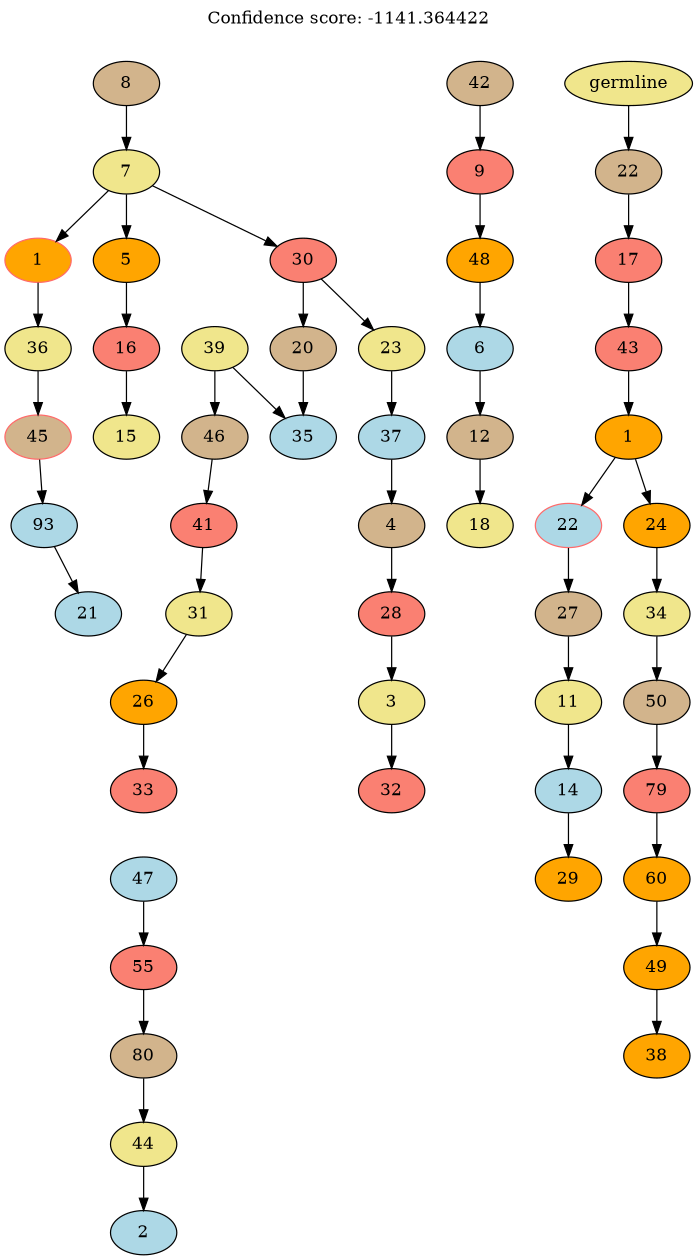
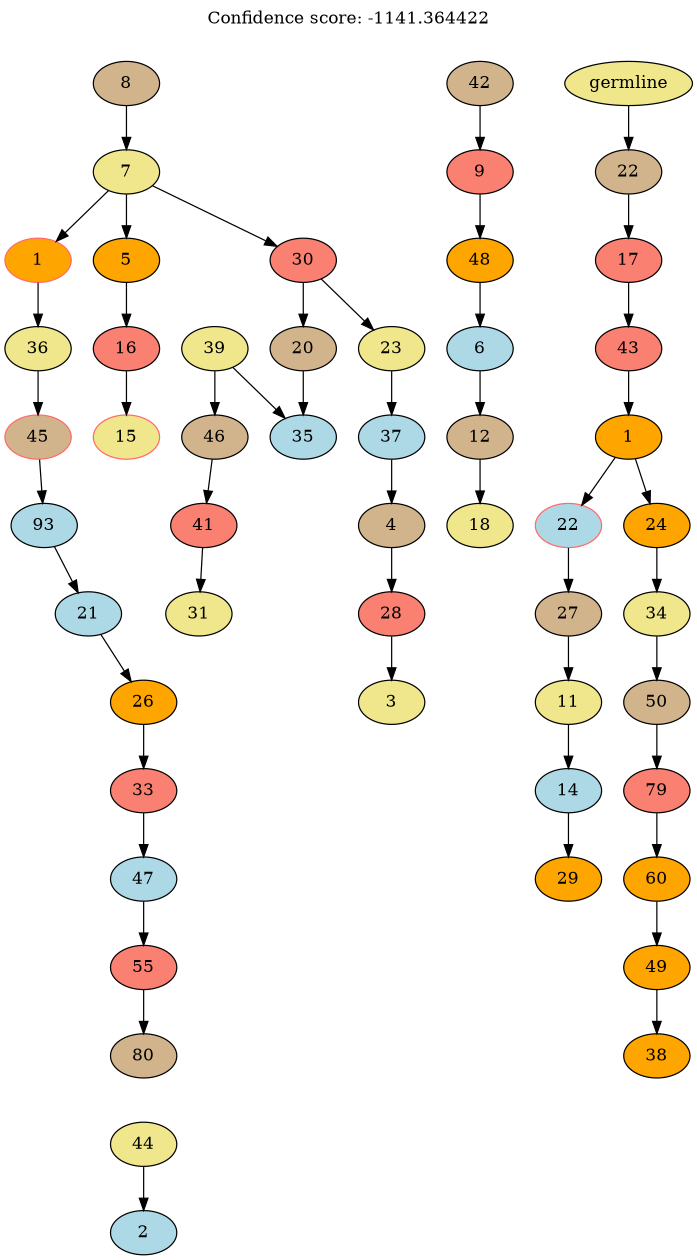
node "15": color black -> indianred1
edge "31" -> "26": now "21" -> "26"
node "32": removed
edge "33" -> "47": added
edge "80" -> "44": removed
